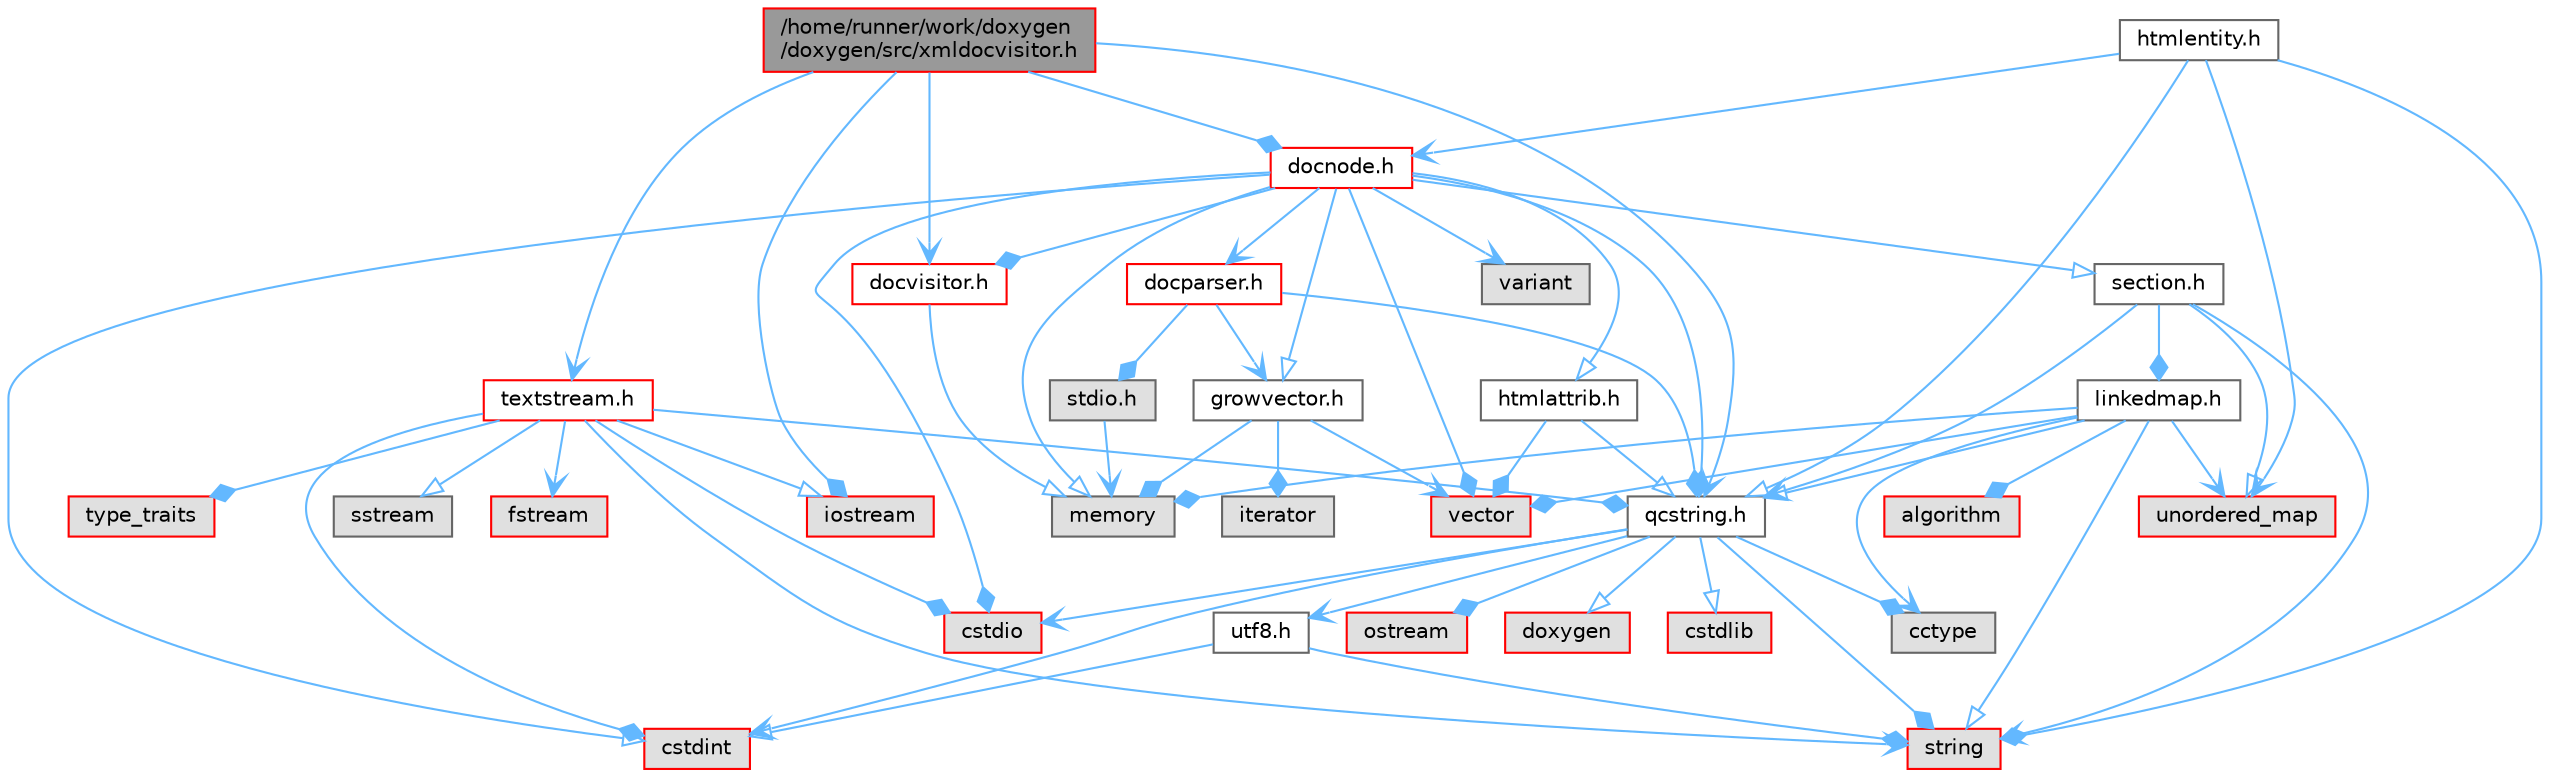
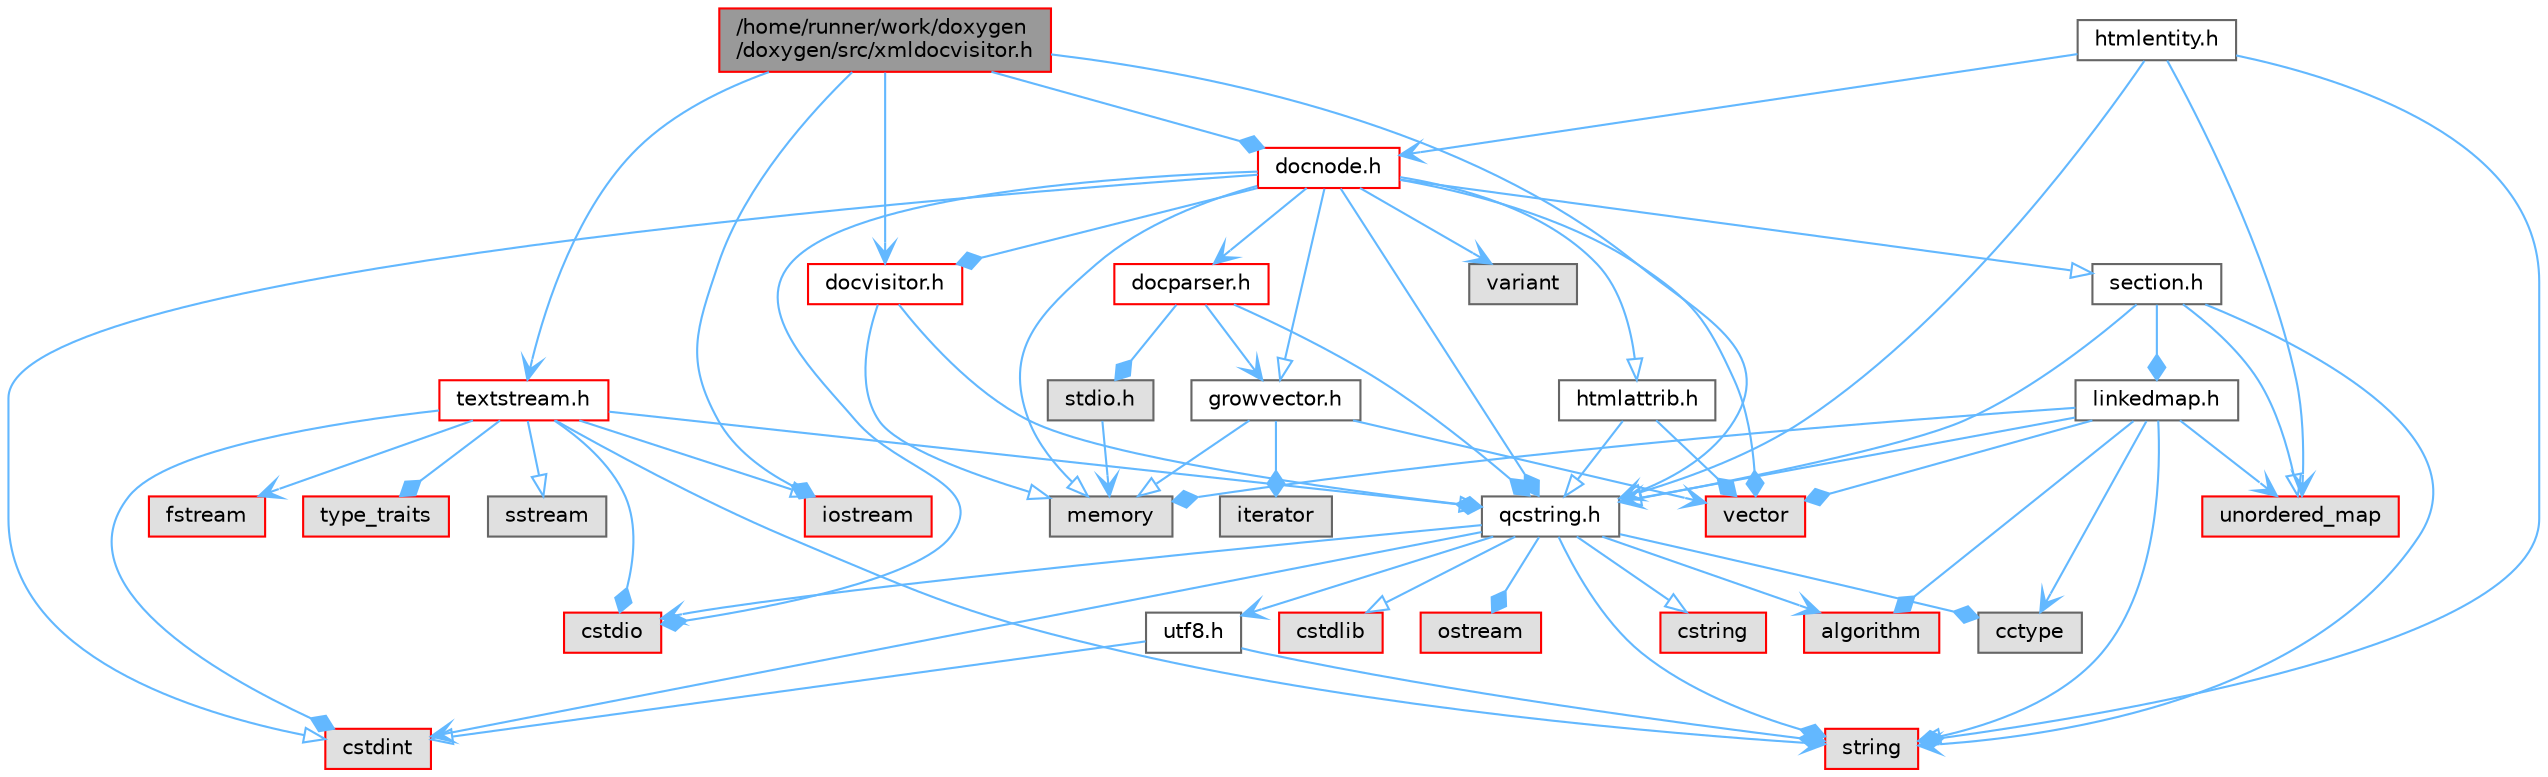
edge "growvector.h" -> "memory": arrowhead diamond -> onormal
edge "docvisitor.h" -> "qcstring.h": added
edge "qcstring.h" -> "algorithm": added
node "doxygen": label "doxygen" -> "cstring"
